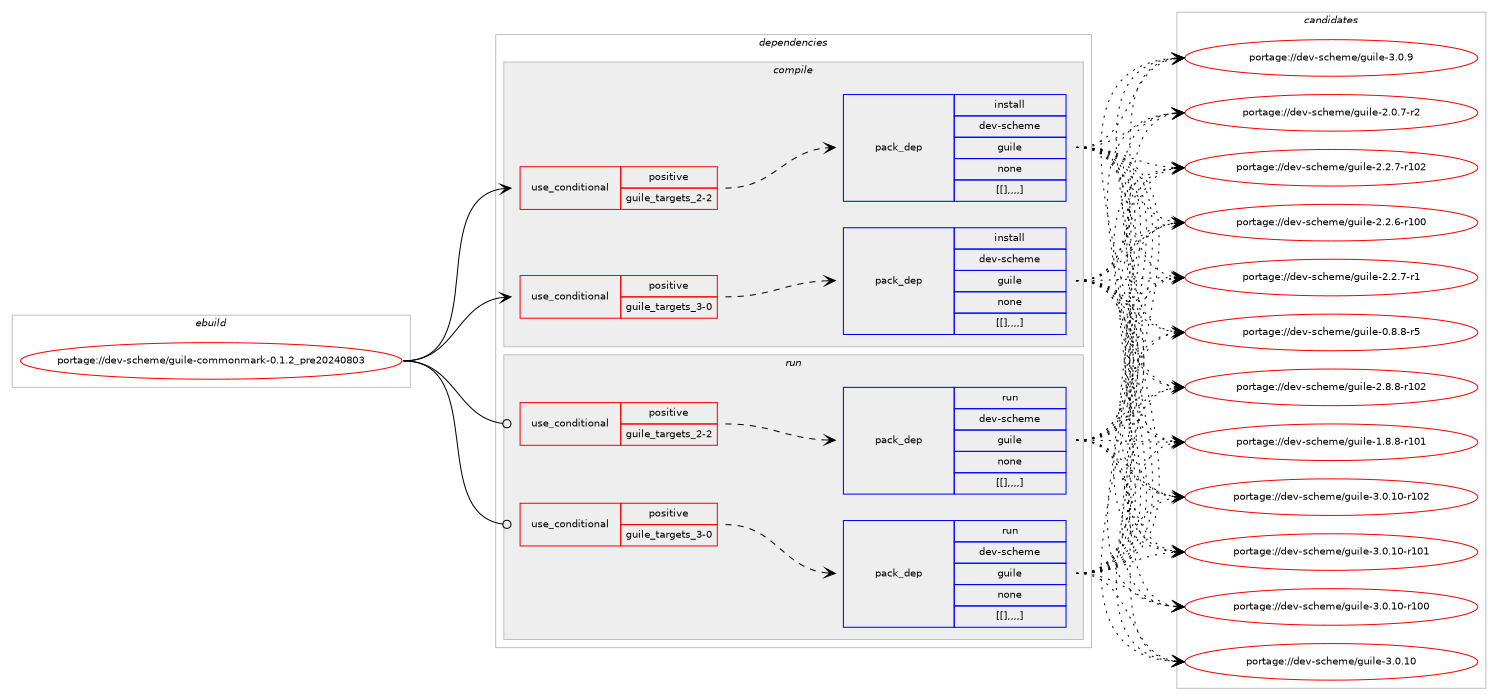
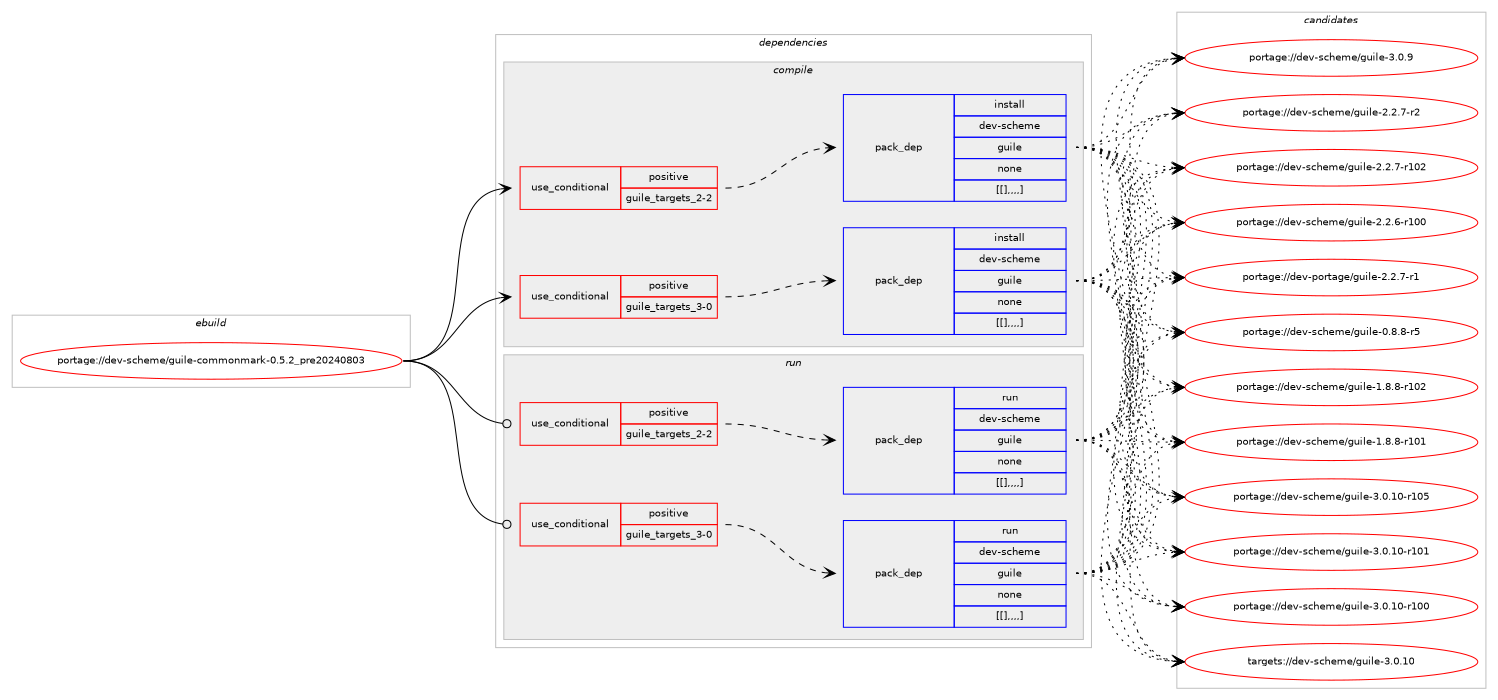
node "portage://dev-scheme/guile-2.0.7-r2": label "portage://dev-scheme/guile-2.0.7-r2" -> "portage://dev-scheme/guile-2.2.7-r2"
node "portage://dev-scheme/guile-2.2.7-r1": label "portage://dev-scheme/guile-2.2.7-r1" -> "portage://dev-portage/guile-2.2.7-r1"
node "portage://dev-scheme/guile-commonmark-0.1.2_pre20240803": label "portage://dev-scheme/guile-commonmark-0.1.2_pre20240803" -> "portage://dev-scheme/guile-commonmark-0.5.2_pre20240803"
node "portage://dev-scheme/guile-2.8.8-r102": label "portage://dev-scheme/guile-2.8.8-r102" -> "portage://dev-scheme/guile-1.8.8-r102"
node "portage://dev-scheme/guile-3.0.10-r102": label "portage://dev-scheme/guile-3.0.10-r102" -> "portage://dev-scheme/guile-3.0.10-r105"
node "portage://dev-scheme/guile-3.0.10": label "portage://dev-scheme/guile-3.0.10" -> "targets://dev-scheme/guile-3.0.10"
